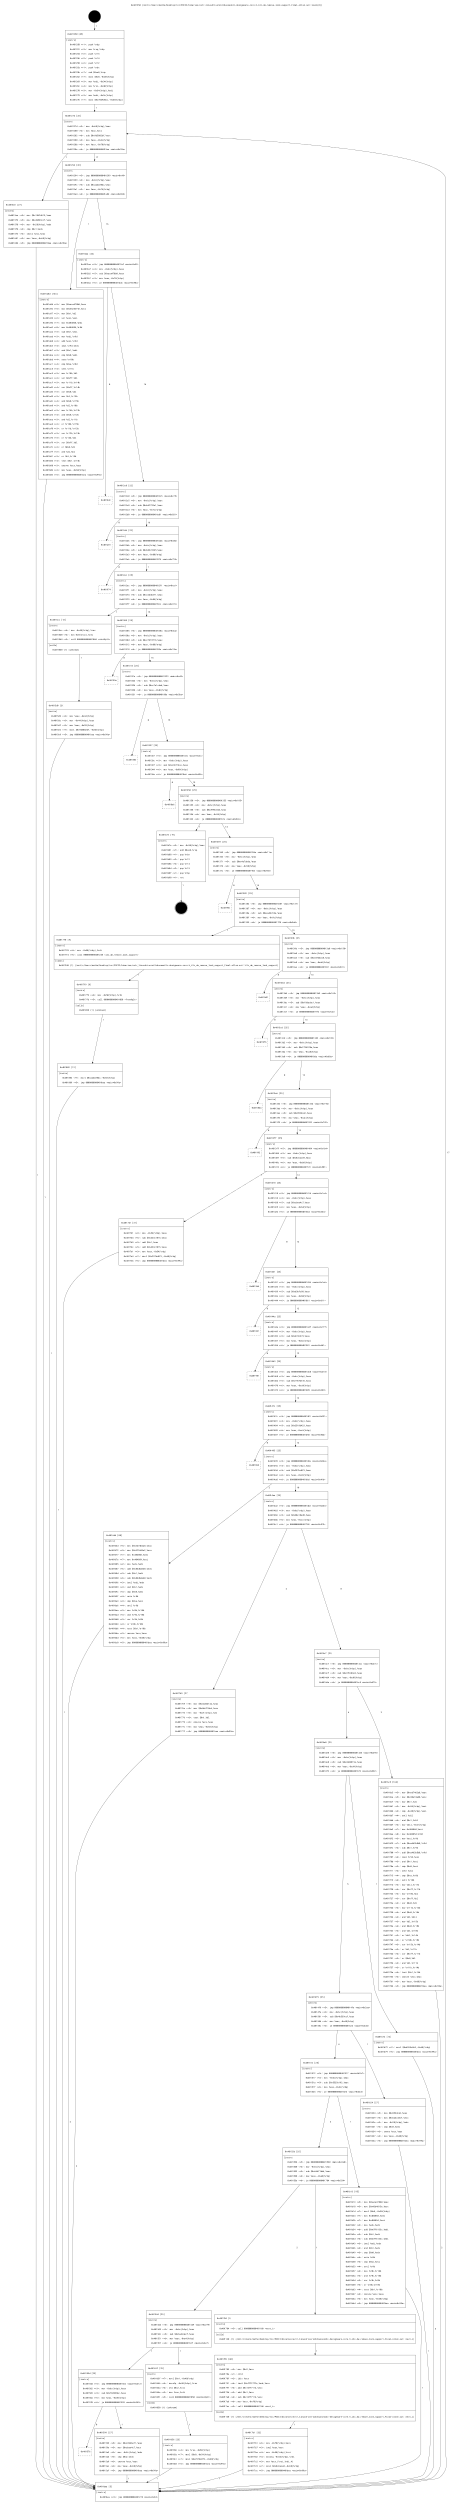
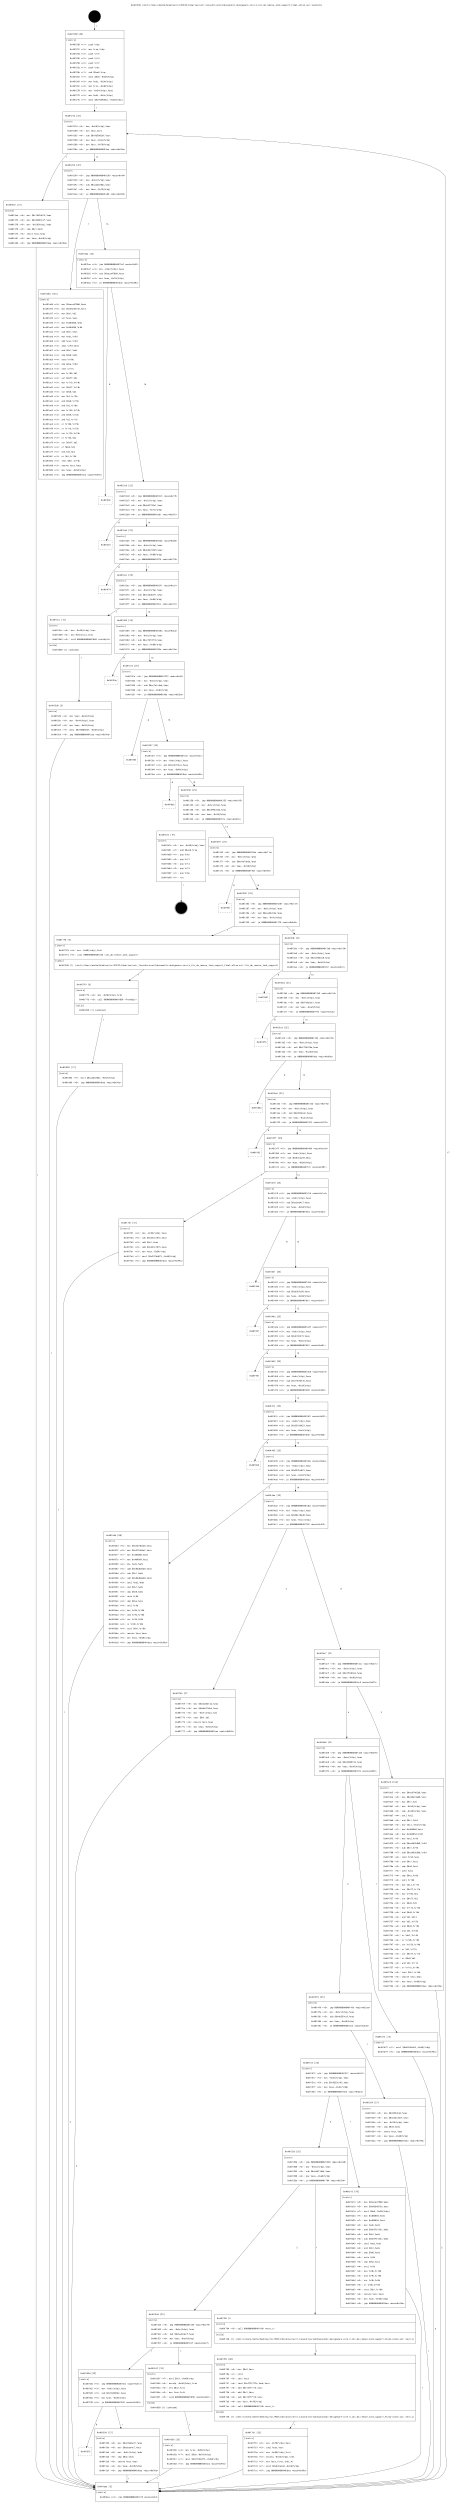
edge "0x401350 [25]" -> "0x401b7e [19]": removed, label "1"
edge "0x401a8d [134]" -> "0x401bea [5]": removed, label "1"
edge "0x4014f9 [25]" -> "0x401512 [25]": removed, label "4"
